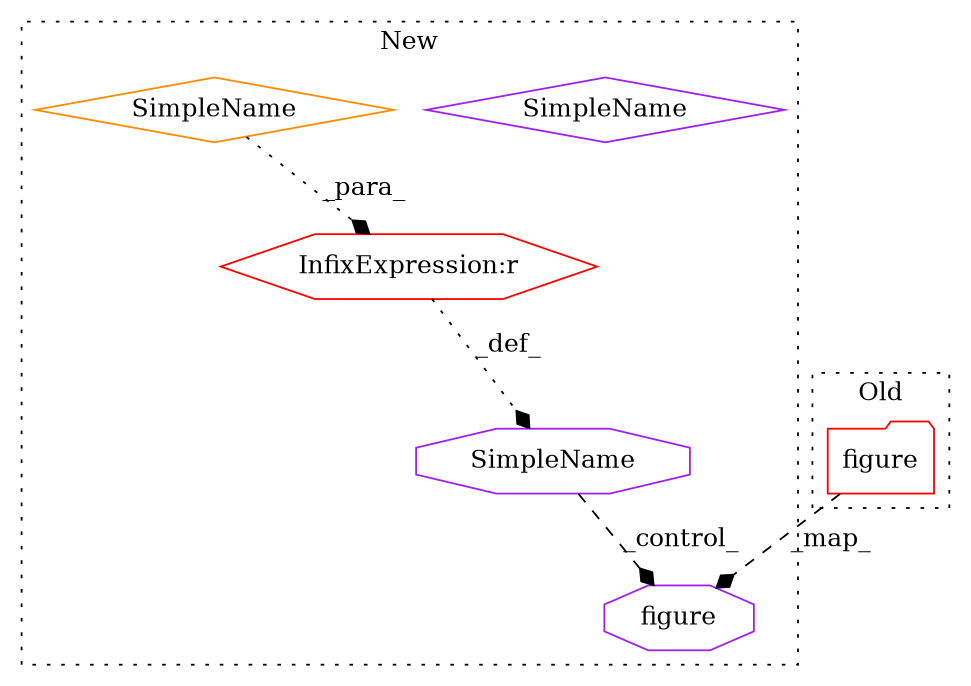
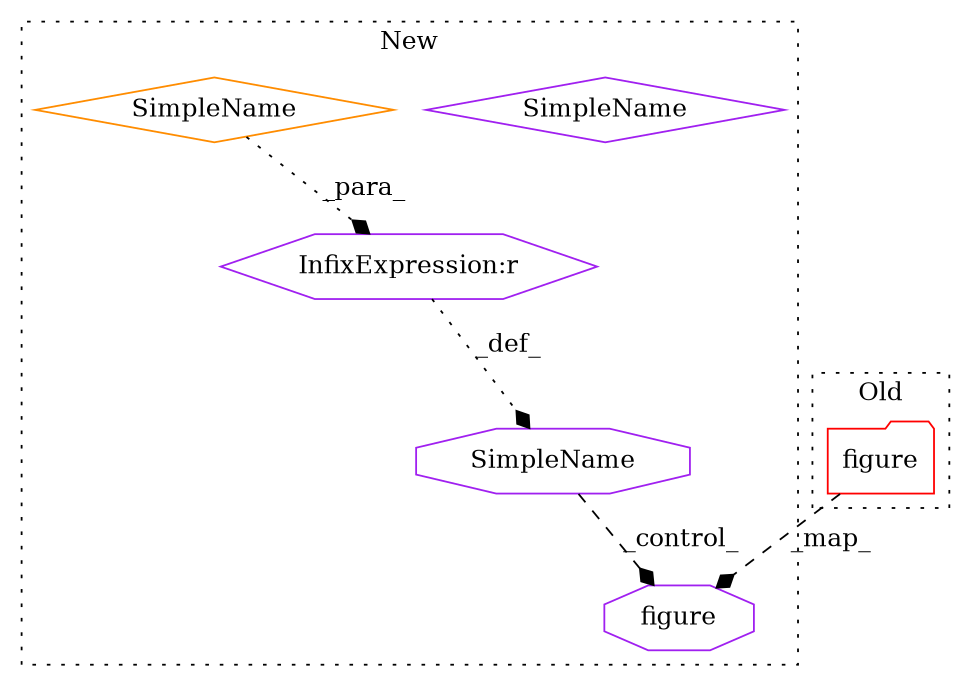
node "InfixExpression:r": color red -> purple
